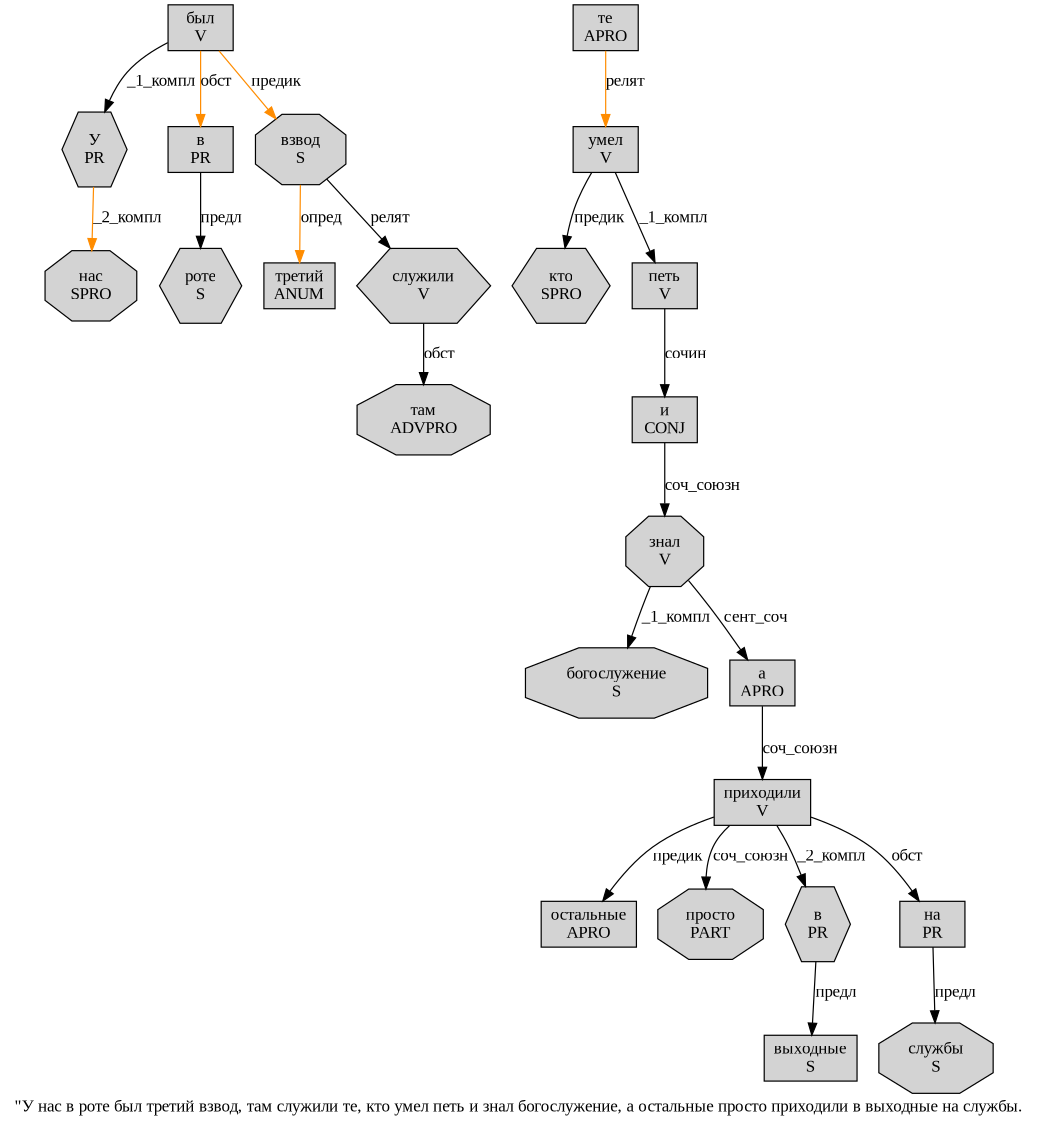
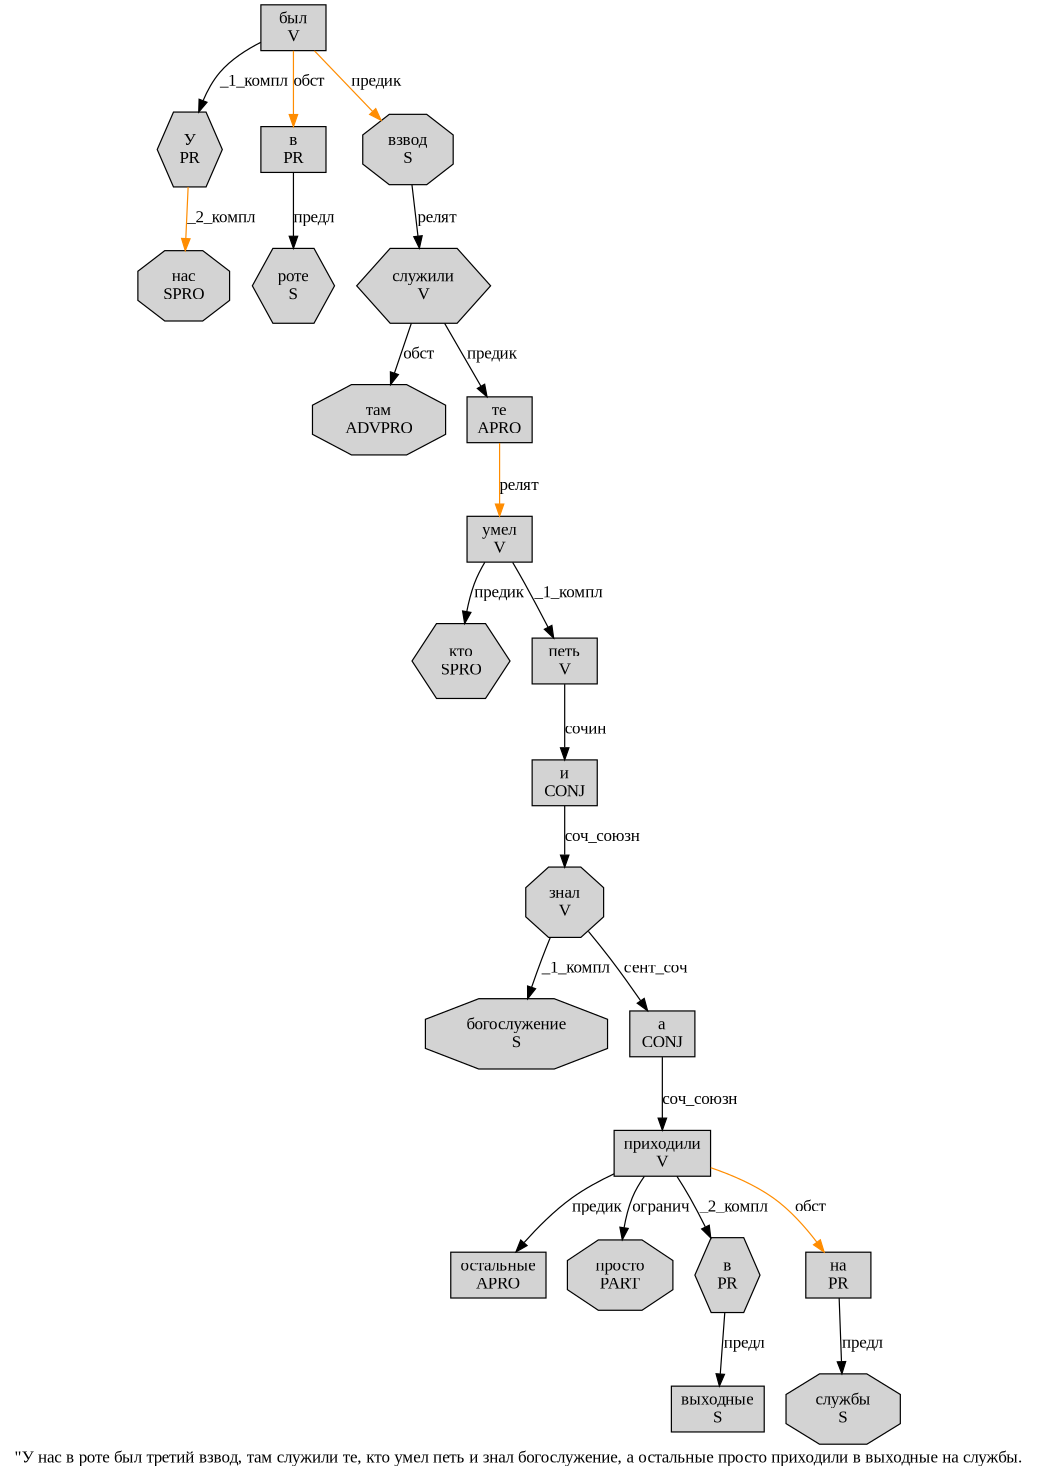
node "третий ANUM": removed
edge "служили V" -> "те APRO": added, label "предик"
node "а APRO": label "а APRO" -> "а CONJ"
edge "приходили V" -> "на PR": color black -> darkorange
edge "приходили V" -> "просто PART": label "соч_союзн" -> "огранич"
